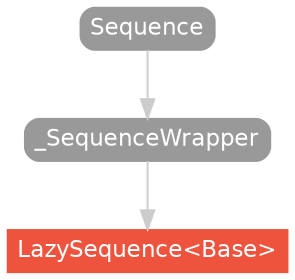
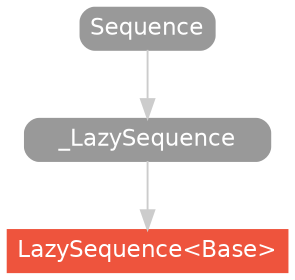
node "_SequenceWrapper": label "_SequenceWrapper" -> "_LazySequence"
